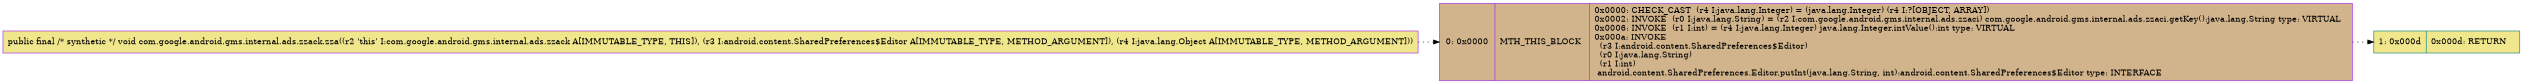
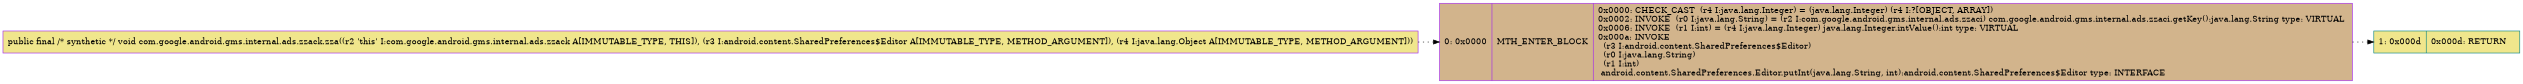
node "0: 0x0000": text "MTH_THIS_BLOCK" -> "MTH_ENTER_BLOCK"
